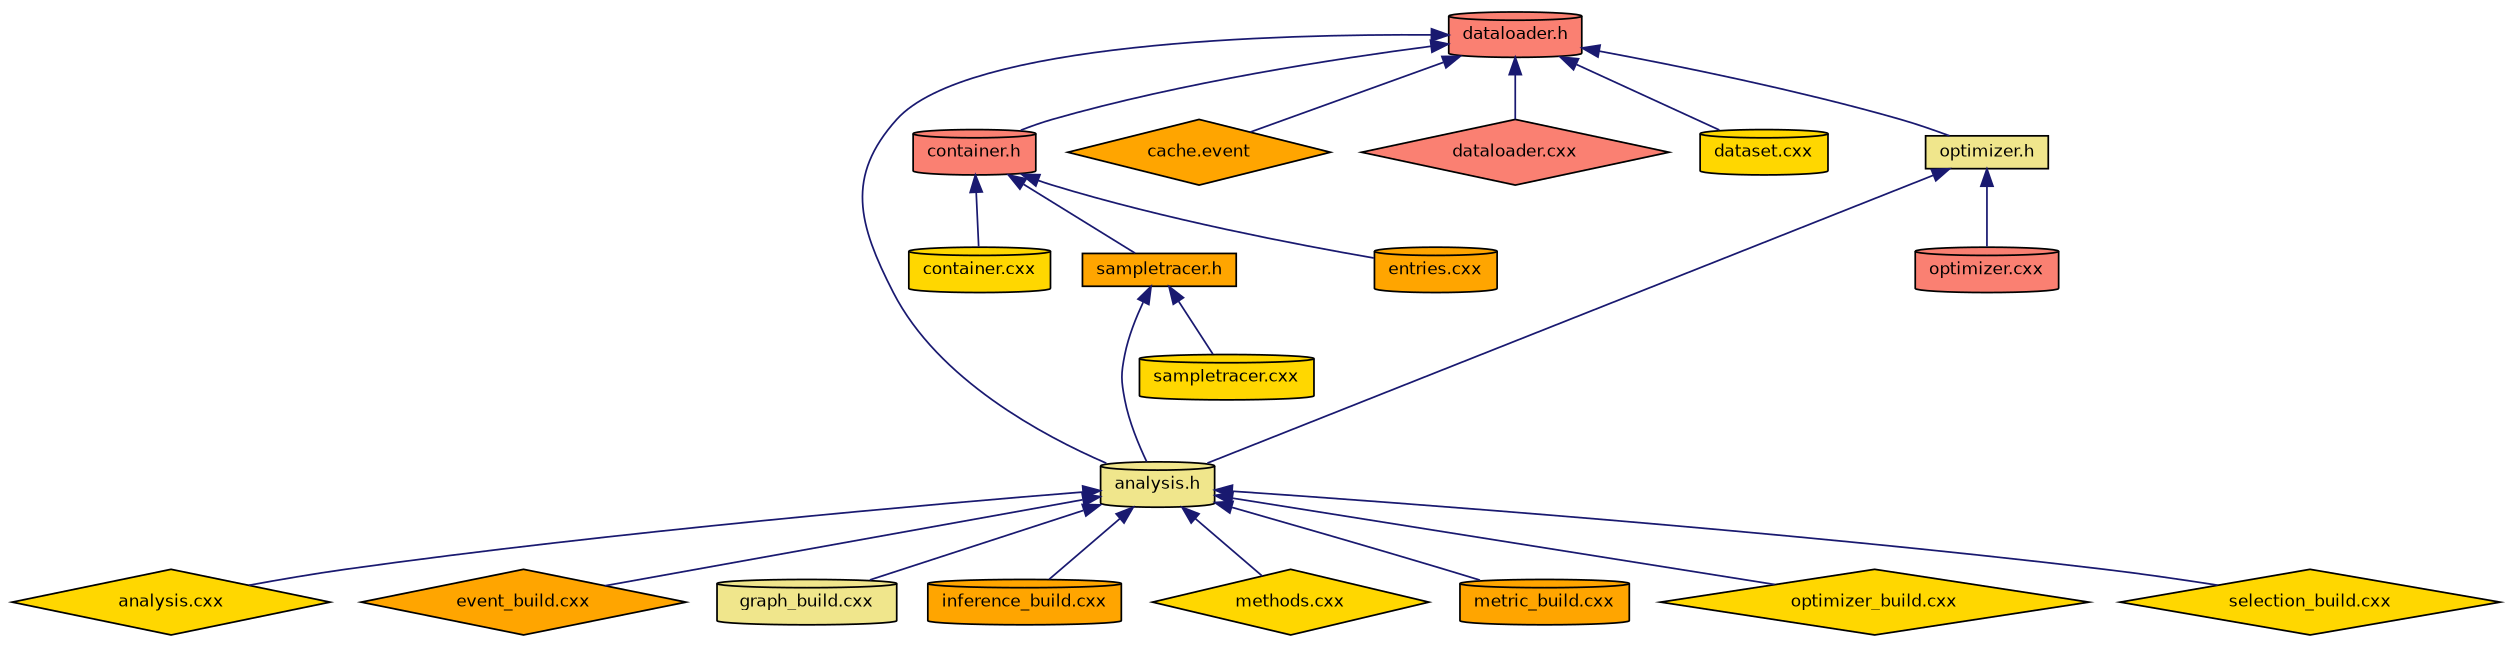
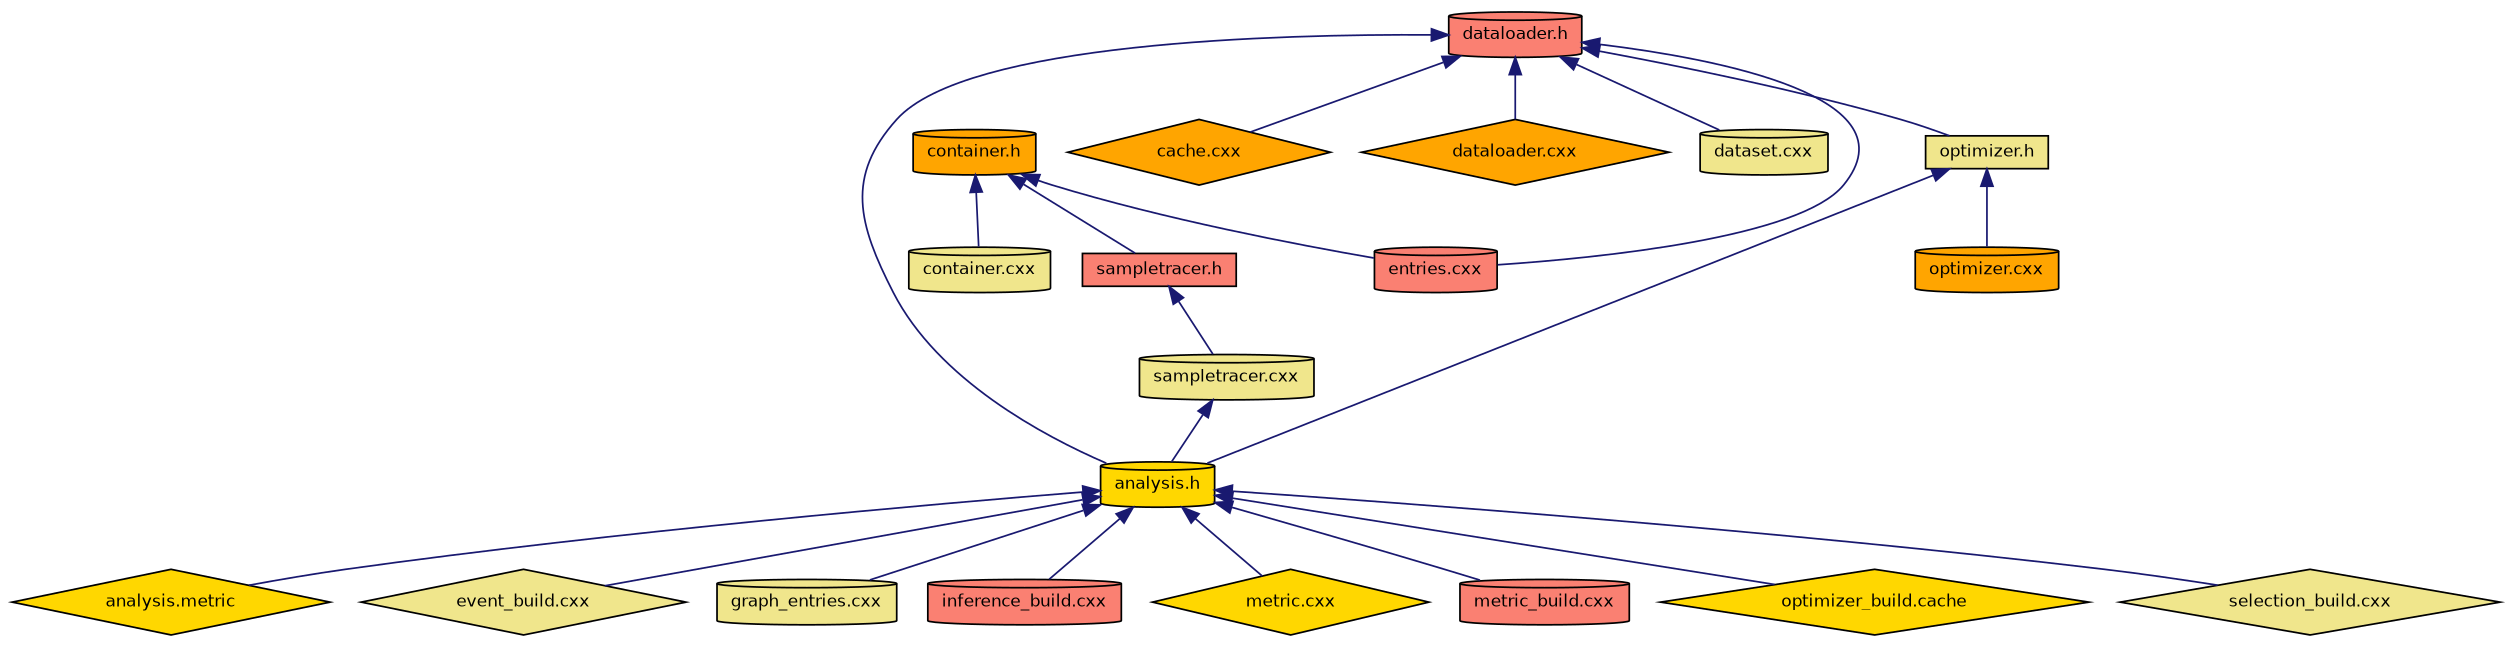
edge "container.h" -> "dataloader.h": now "entries.cxx" -> "dataloader.h"
node "container.h": fillcolor salmon -> orange
node "cache.event": label "cache.event" -> "cache.cxx"
node "dataloader.cxx": fillcolor salmon -> orange
node "dataset.cxx": fillcolor gold -> khaki
node "container.cxx": fillcolor gold -> khaki
node "sampletracer.h": fillcolor orange -> salmon
node "entries.cxx": fillcolor orange -> salmon
node "optimizer.cxx": fillcolor salmon -> orange
node "sampletracer.cxx": fillcolor gold -> khaki
edge "analysis.h" -> "sampletracer.h": now "analysis.h" -> "sampletracer.cxx"
node "analysis.h": fillcolor khaki -> gold
node "analysis.cxx": label "analysis.cxx" -> "analysis.metric"
node "event_build.cxx": fillcolor orange -> khaki
node "graph_build.cxx": label "graph_build.cxx" -> "graph_entries.cxx"
node "inference_build.cxx": fillcolor orange -> salmon
node "methods.cxx": label "methods.cxx" -> "metric.cxx"
node "metric_build.cxx": fillcolor orange -> salmon
node "optimizer_build.cxx": label "optimizer_build.cxx" -> "optimizer_build.cache"
node "selection_build.cxx": fillcolor gold -> khaki
